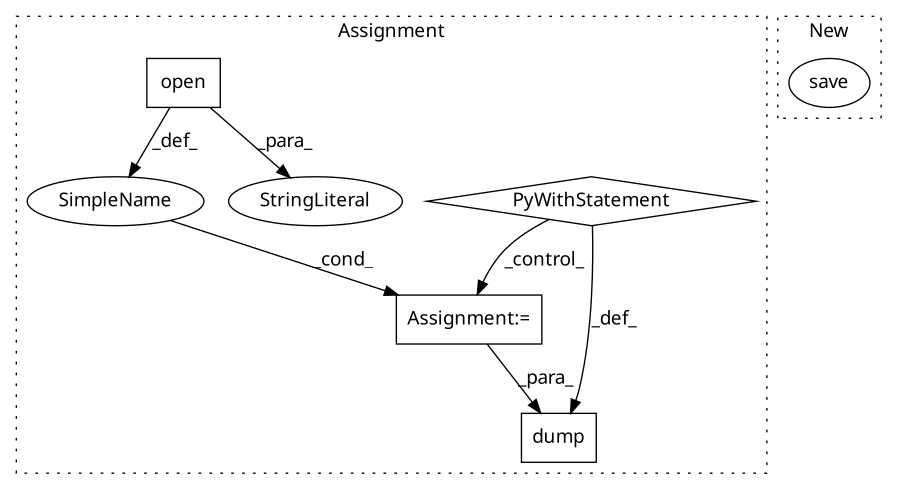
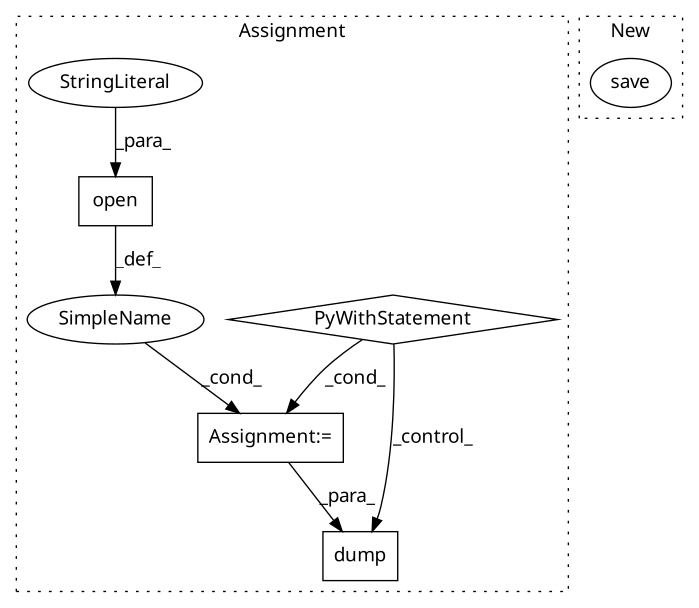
edge "open" -> "StringLiteral": reversed
edge "PyWithStatement" -> "Assignment:=": label "_control_" -> "_cond_"
edge "PyWithStatement" -> "dump": label "_def_" -> "_control_"
